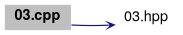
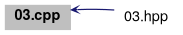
edge "03.cpp" -> "03.hpp": reversed
